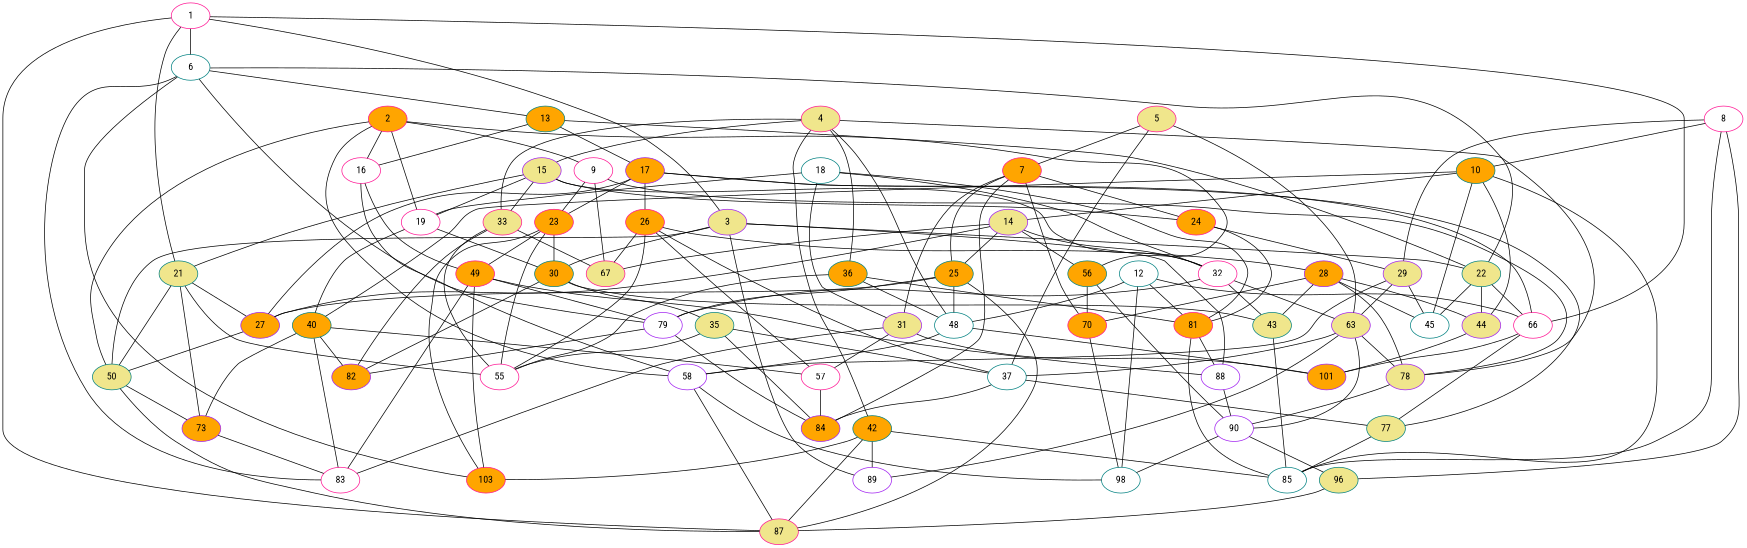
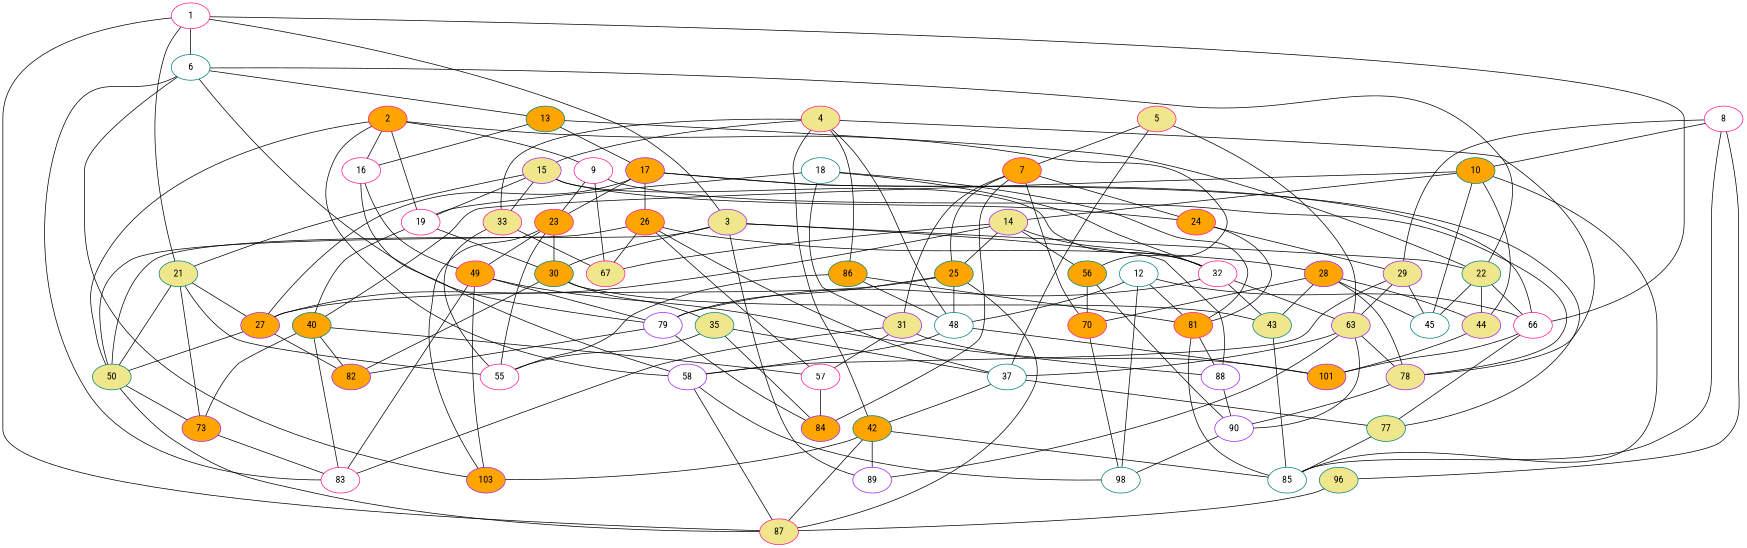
node "36": label "36" -> "86"
edge "33" -- "82": now "27" -- "82"
edge "26" -- "55": now "26" -- "50"
edge "37" -- "84": now "37" -- "42"
edge "90" -- "96": removed
node "103": color deeppink -> purple
